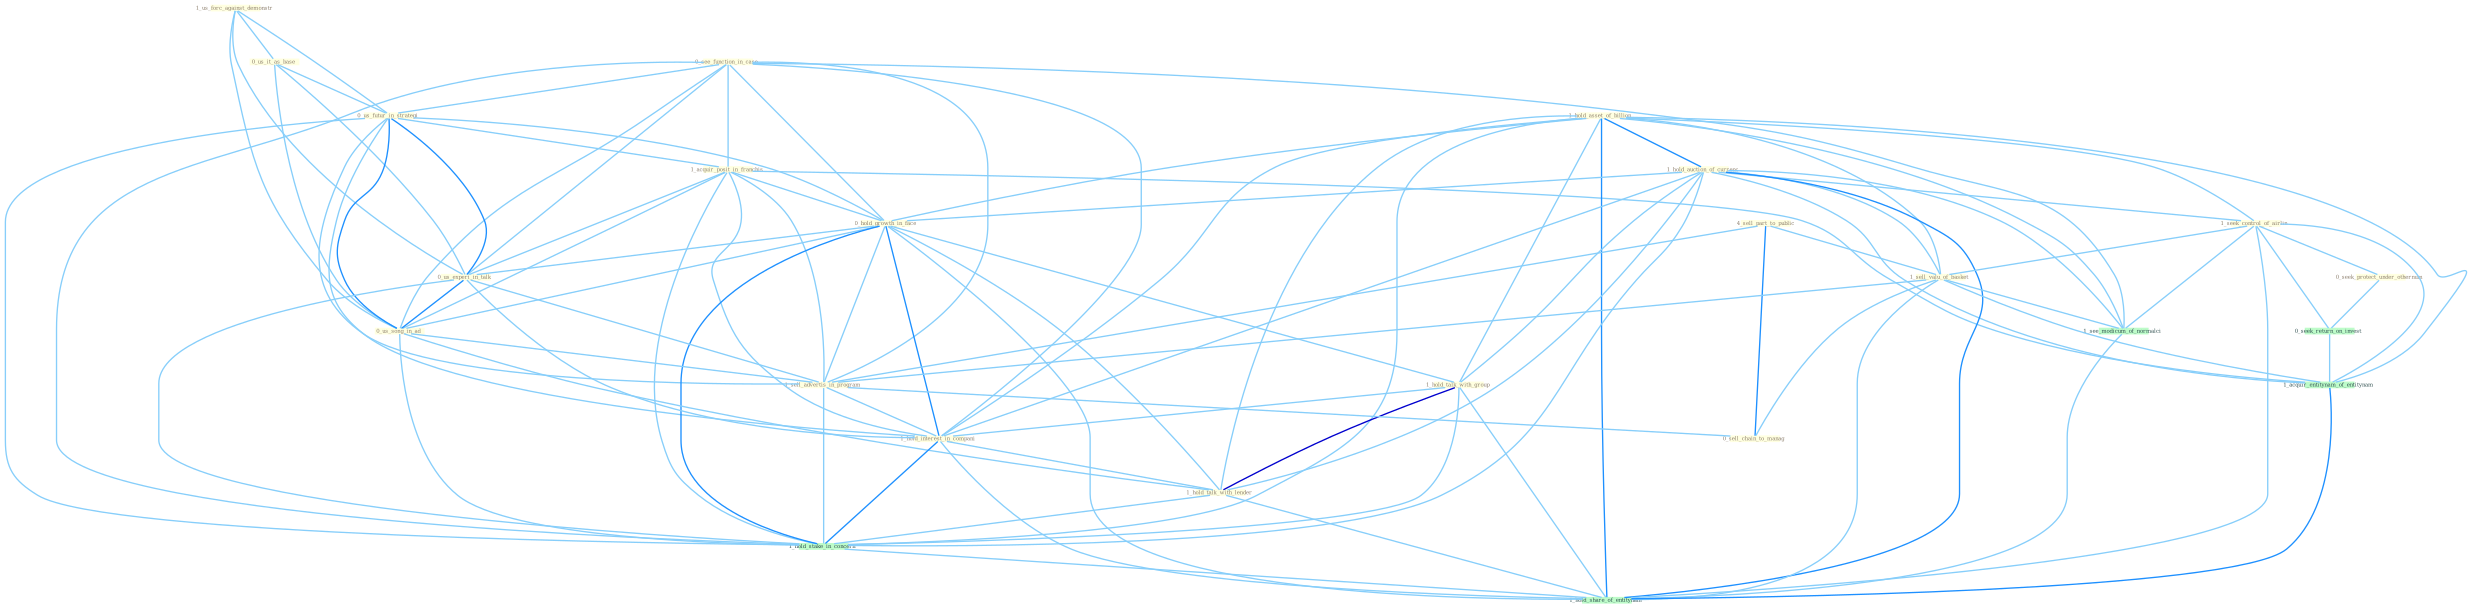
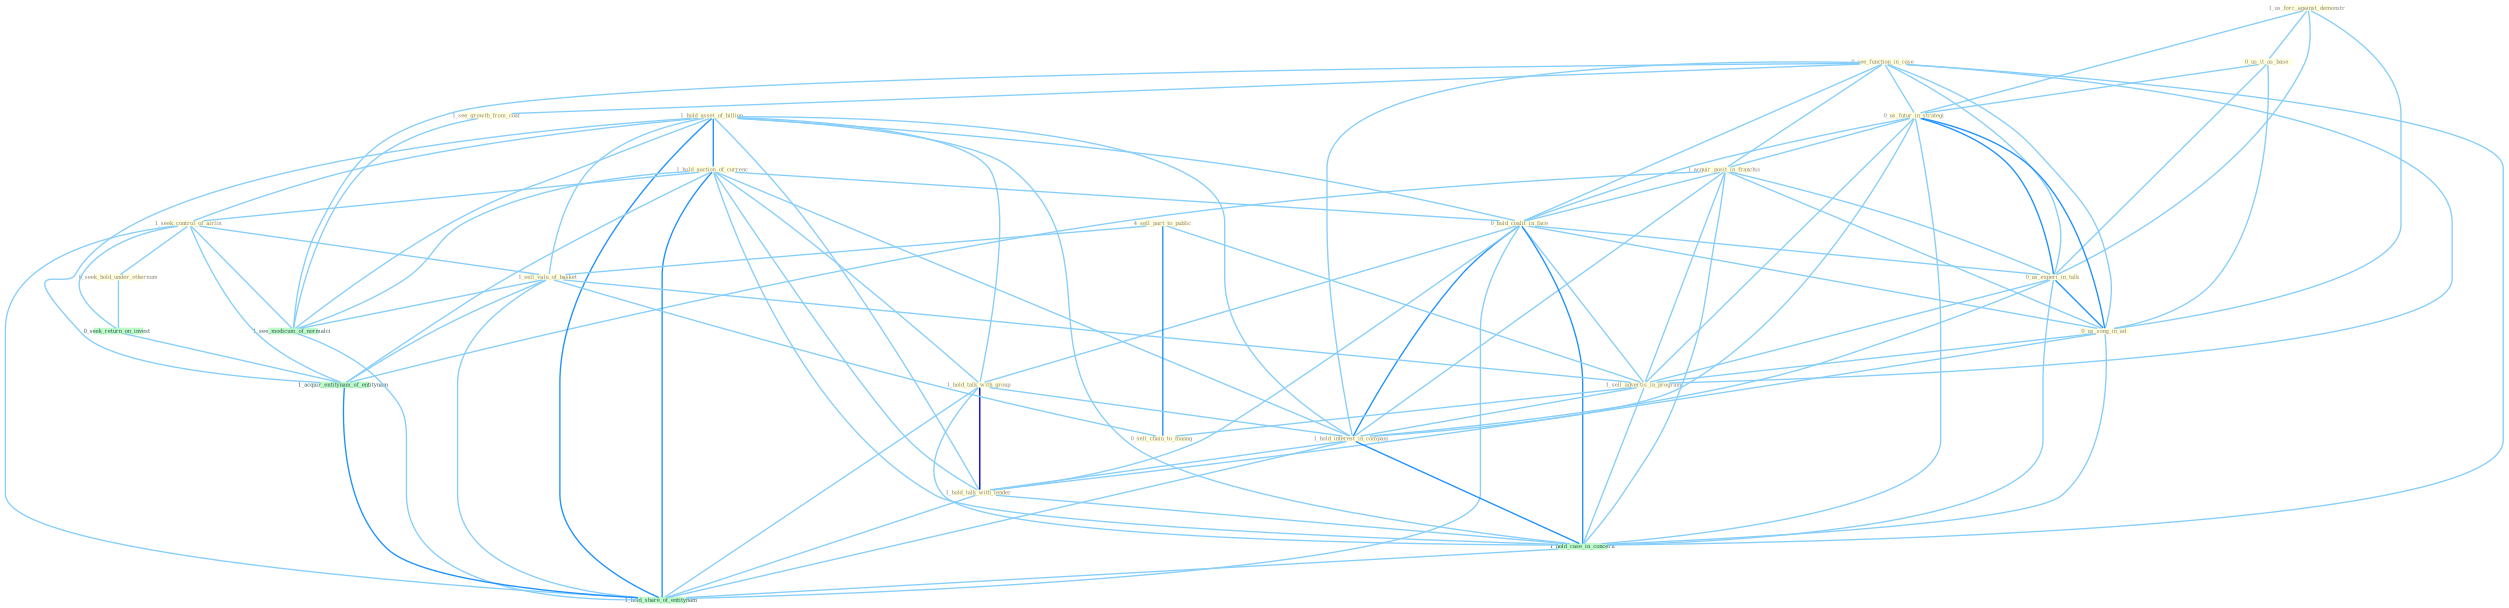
node "1_see_growth_from_coat": added
edge "1_hold_auction_of_currenc" -- "1_sell_valu_of_basket": removed
node "0_hold_growth_in_face": label "0_hold_growth_in_face" -> "0_hold_coalit_in_face"
node "0_seek_protect_under_othernum": label "0_seek_protect_under_othernum" -> "0_seek_hold_under_othernum"
node "1_hold_stake_in_concern": label "1_hold_stake_in_concern" -> "1_hold_case_in_concern"
